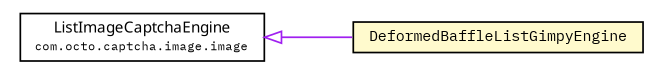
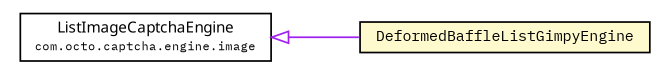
node "ListImageCaptchaEngine": text "com.octo.captcha.image.image" -> "com.octo.captcha.engine.image"
